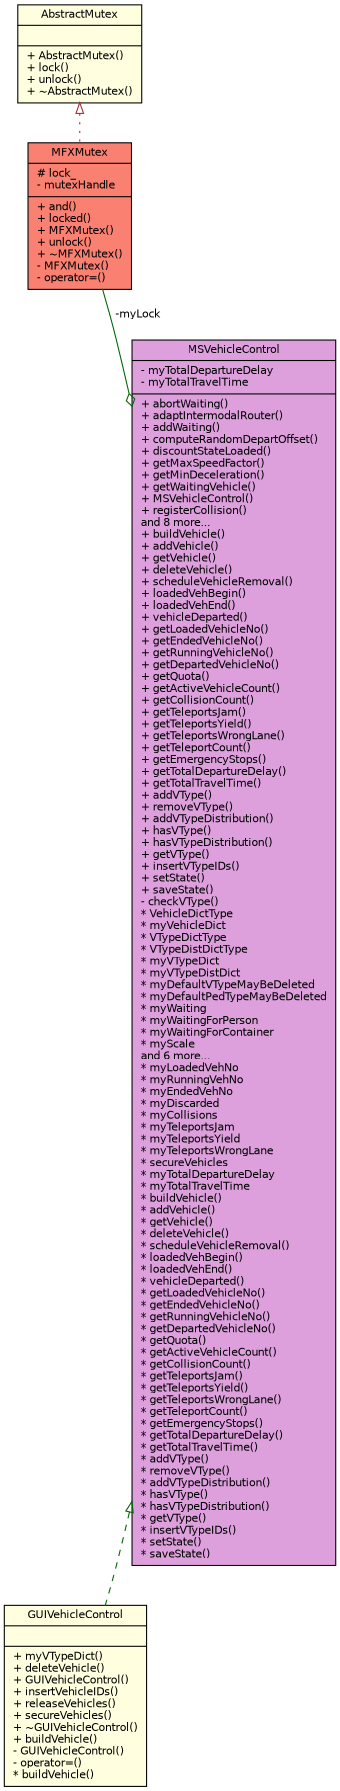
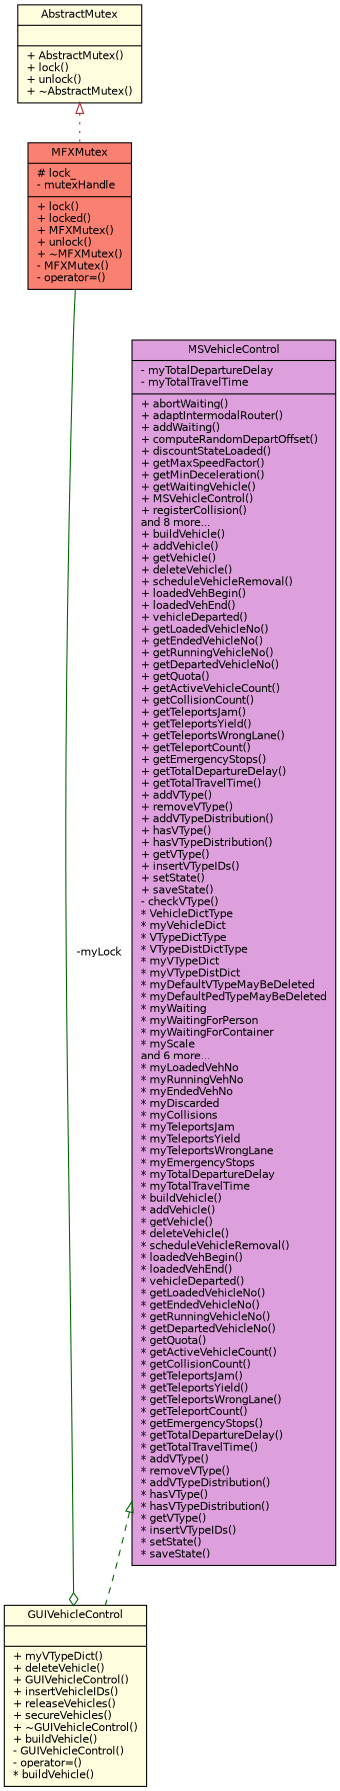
node "MFXMutex": text "+ and()" -> "+ lock()"
edge "MFXMutex" -> "MSVehicleControl": now "MFXMutex" -> "GUIVehicleControl"
node "MSVehicleControl": text "* secureVehicles" -> "* myEmergencyStops"
